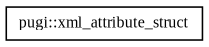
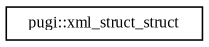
node "pugi::xml_attribute_struct": label "pugi::xml_attribute_struct" -> "pugi::xml_struct_struct"
